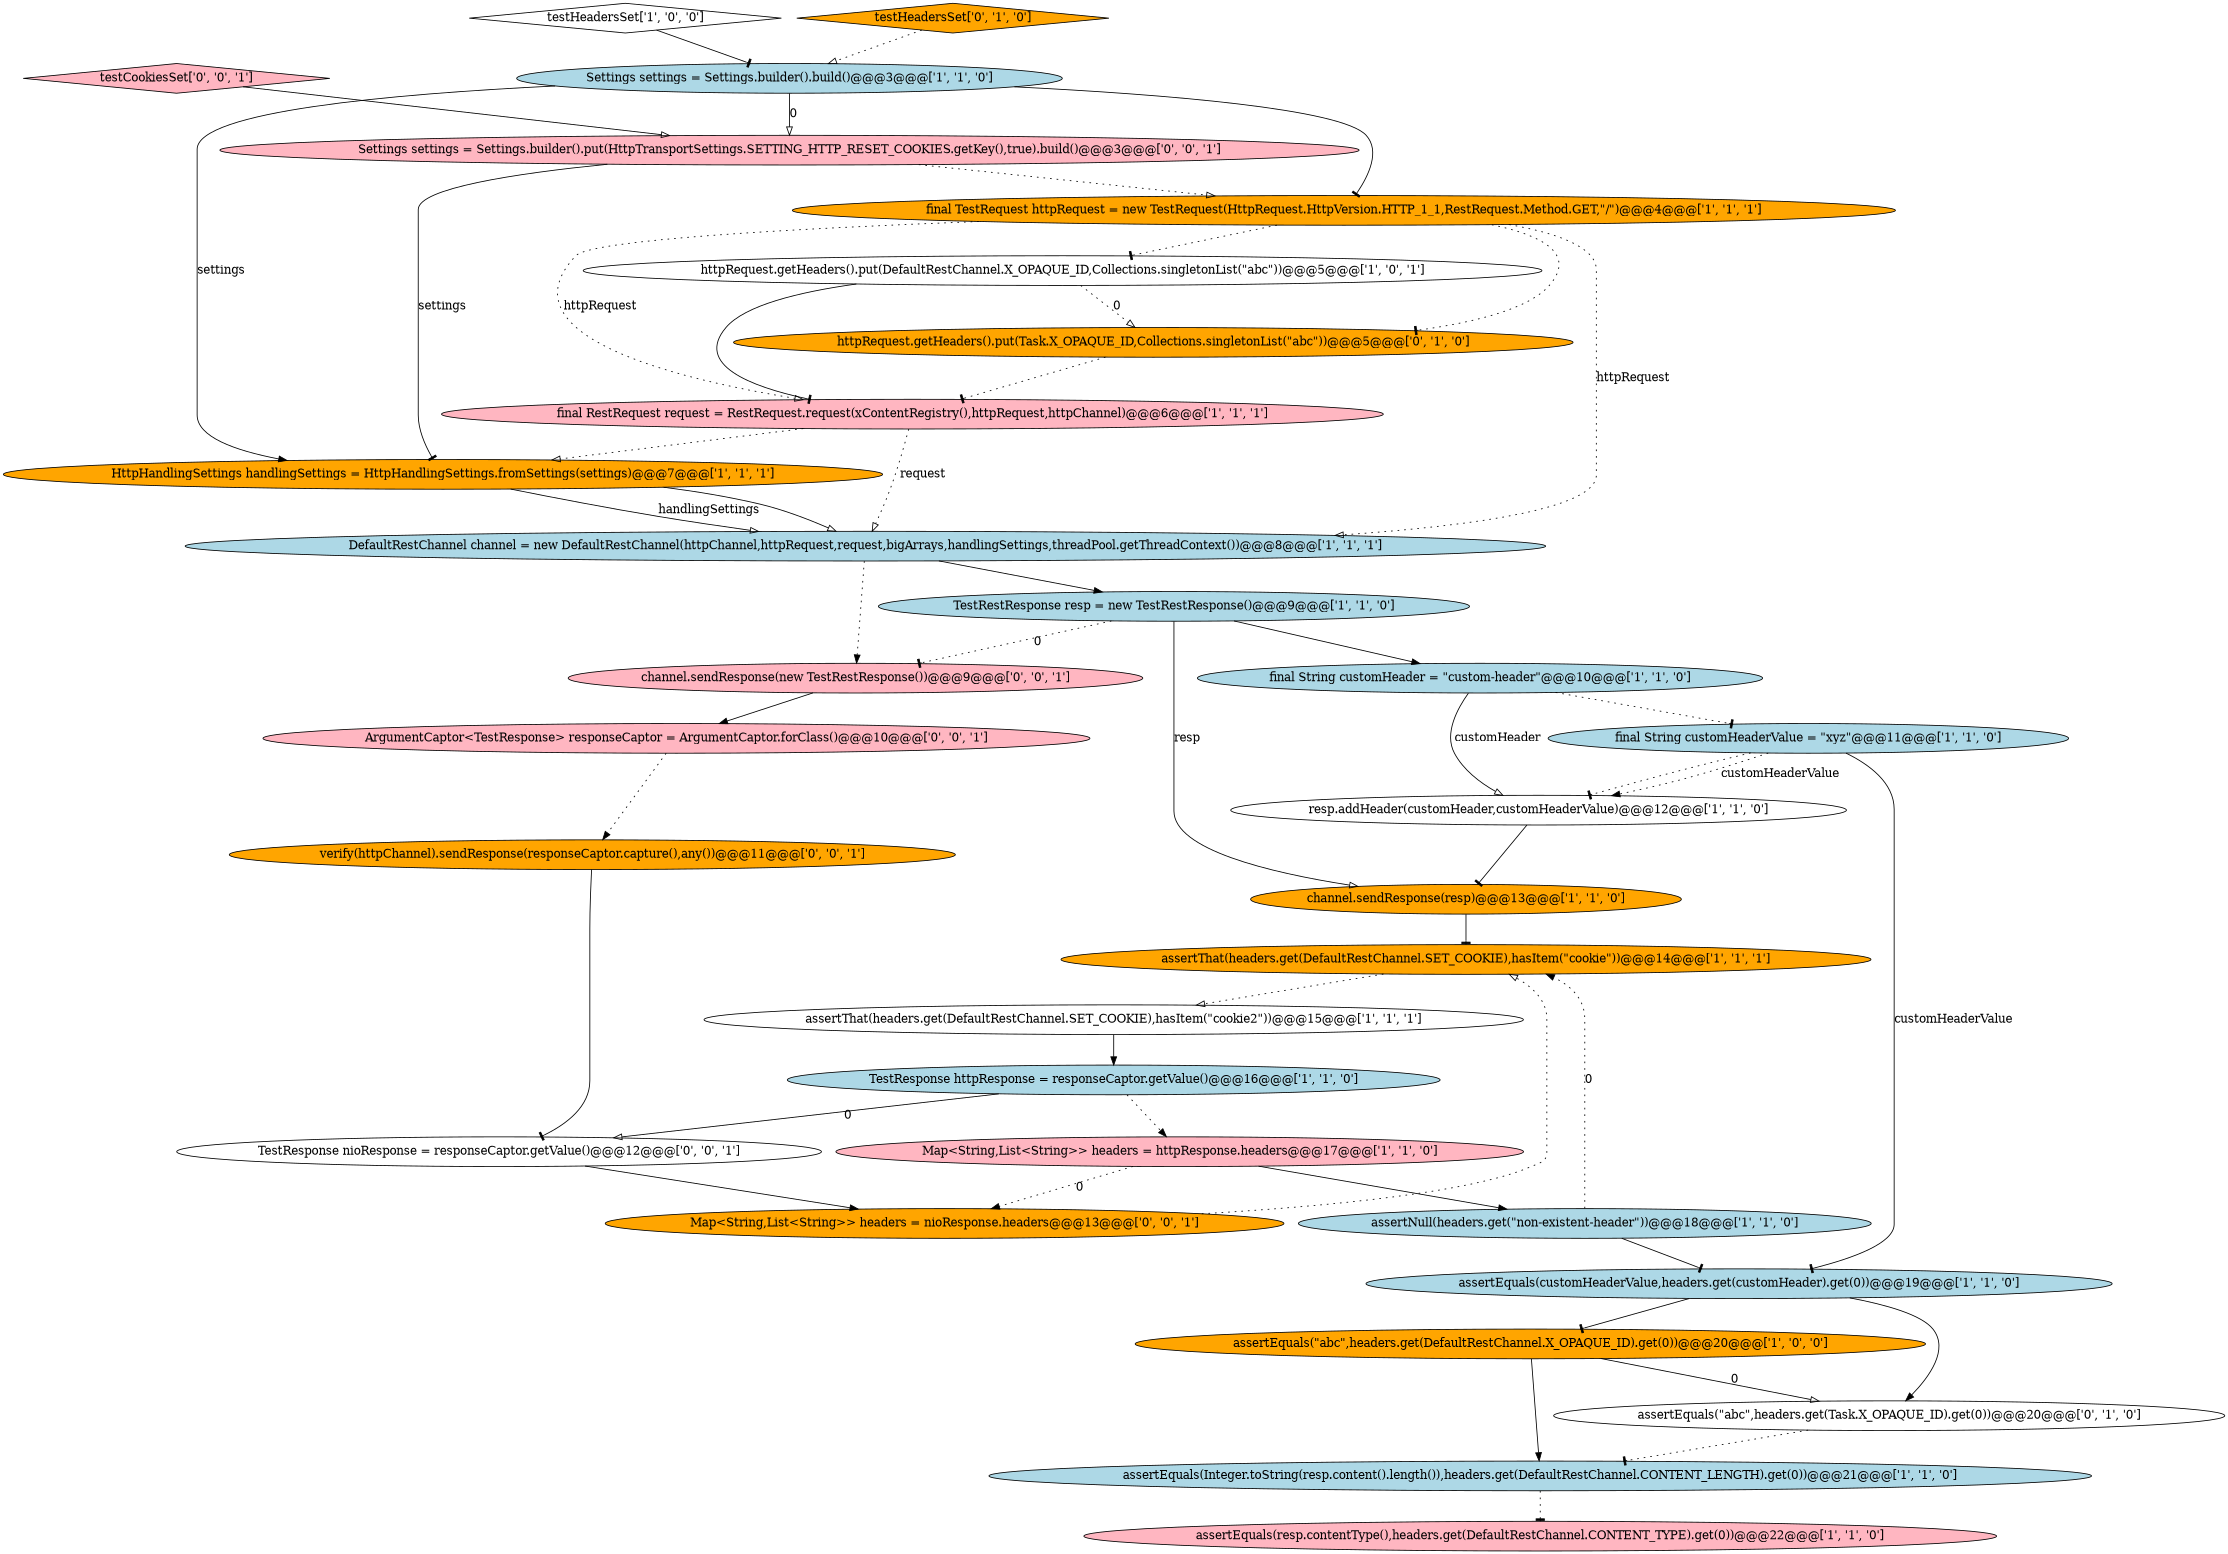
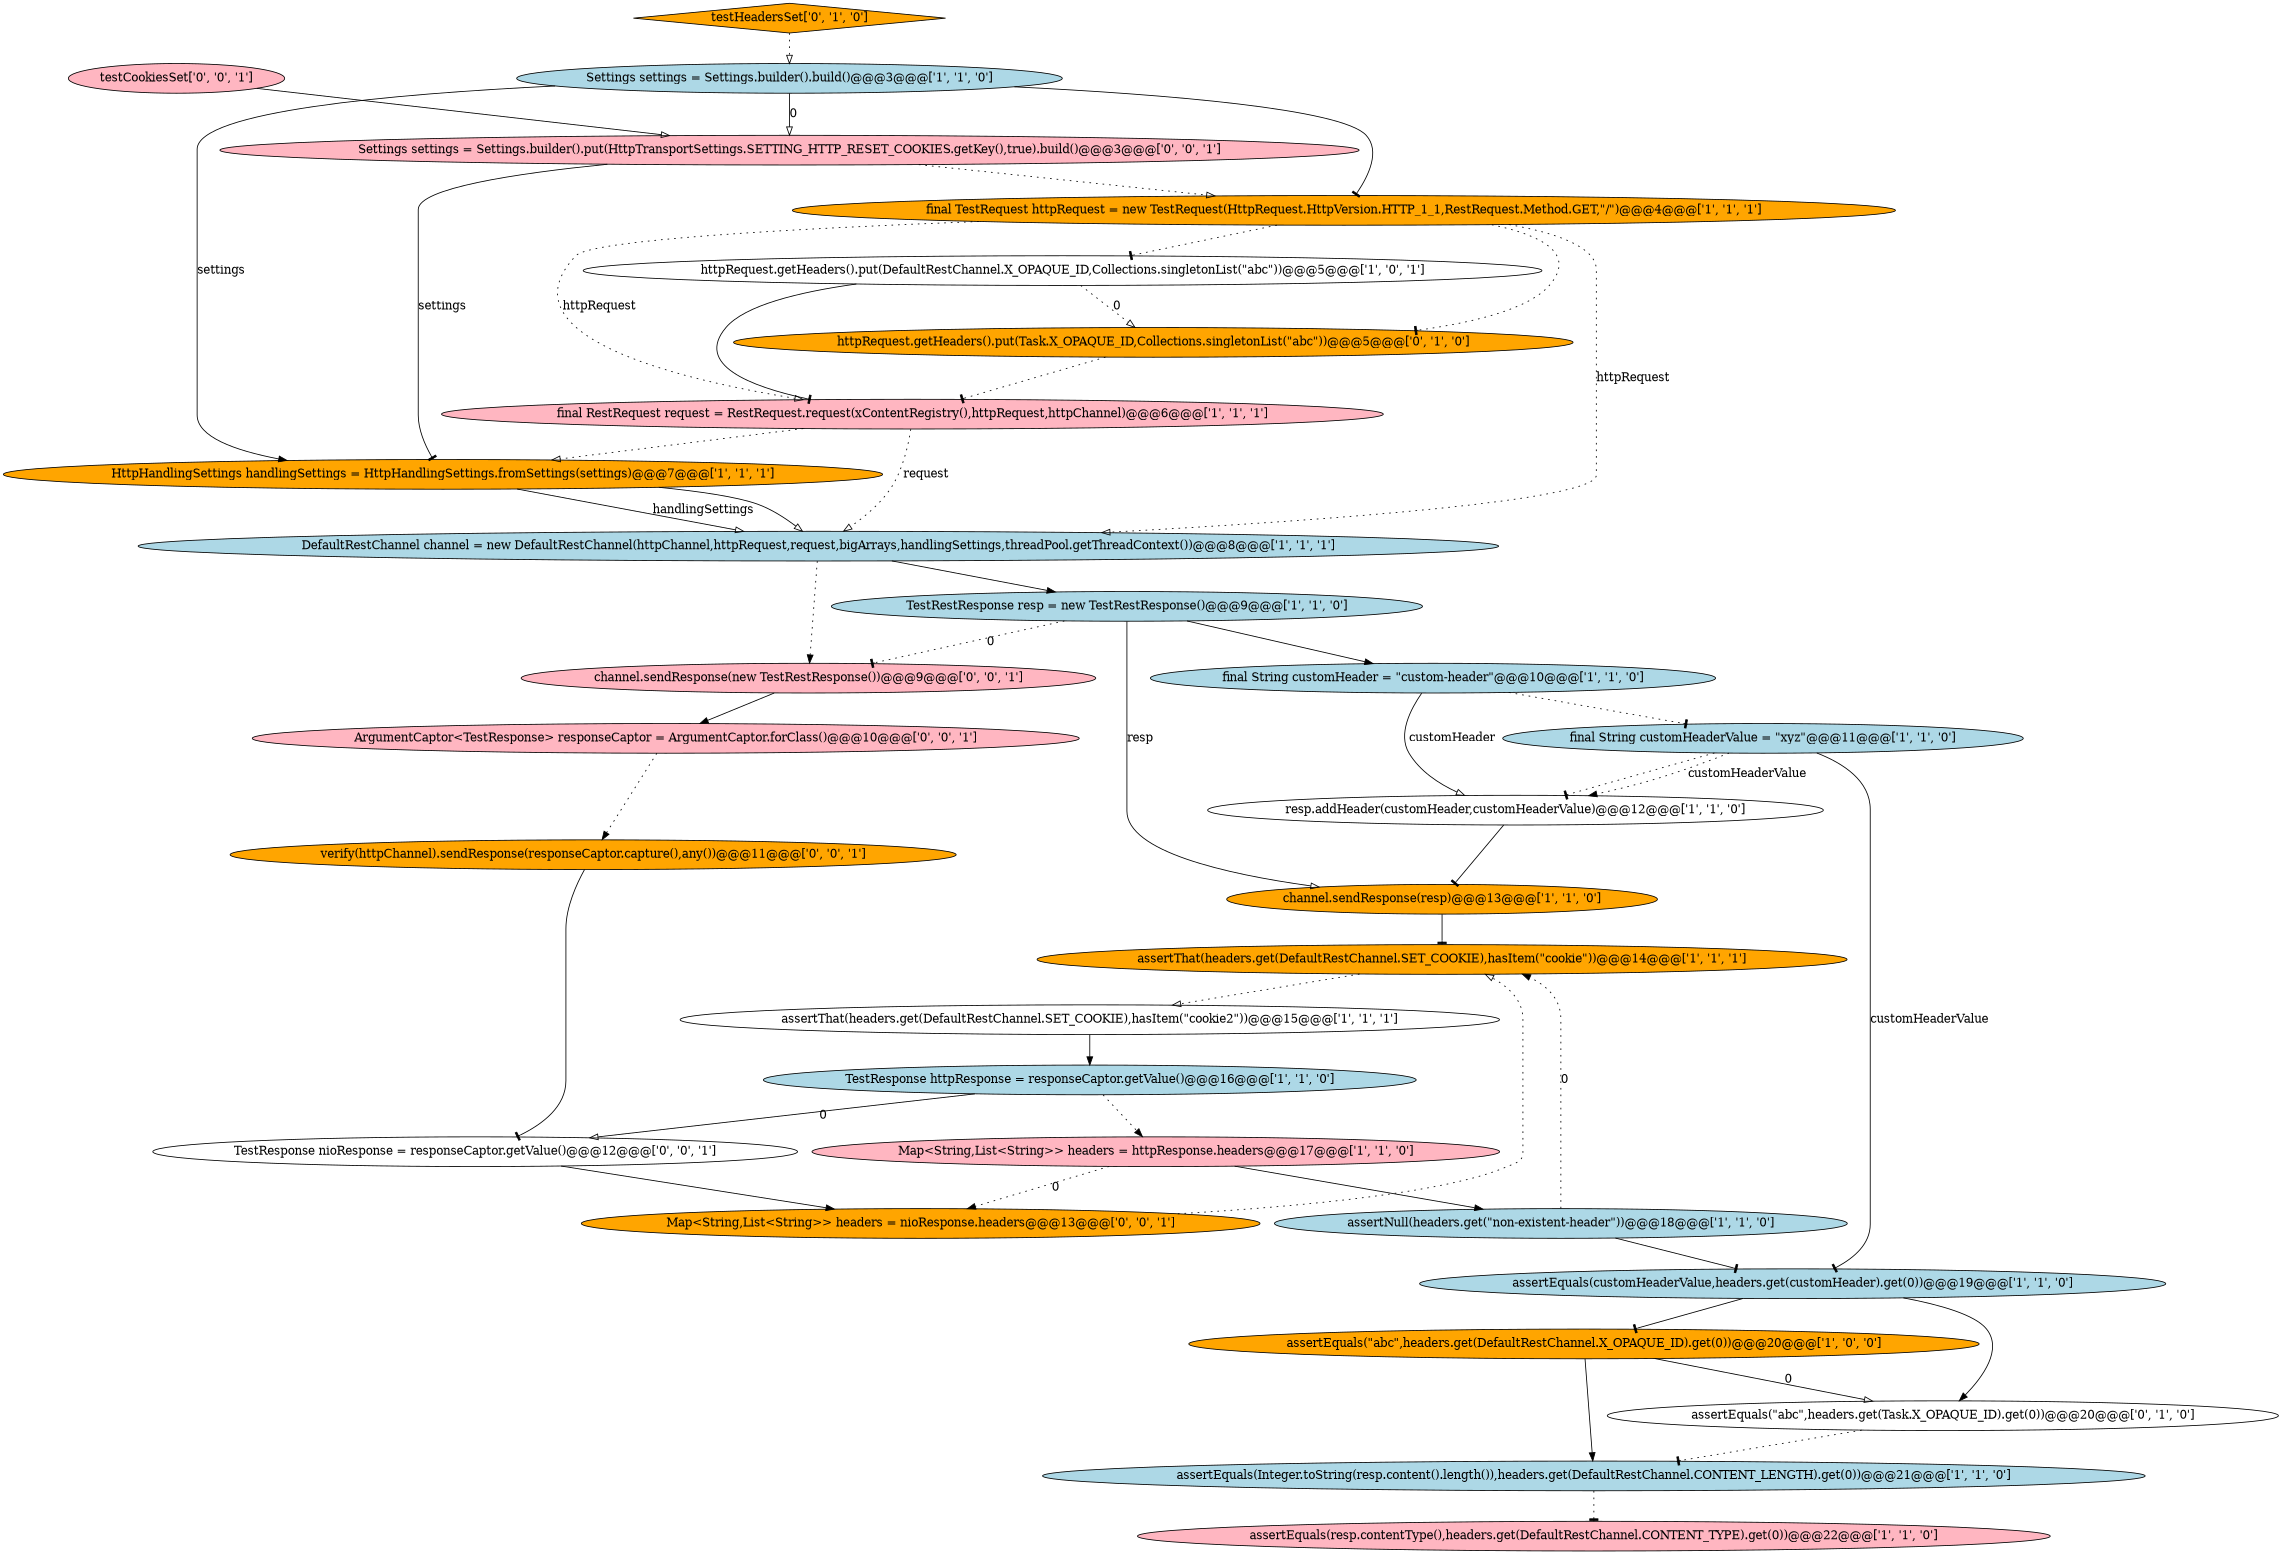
node "testHeadersSet['1', '0', '0']": removed
node "testCookiesSet['0', '0', '1']": shape diamond -> ellipse
